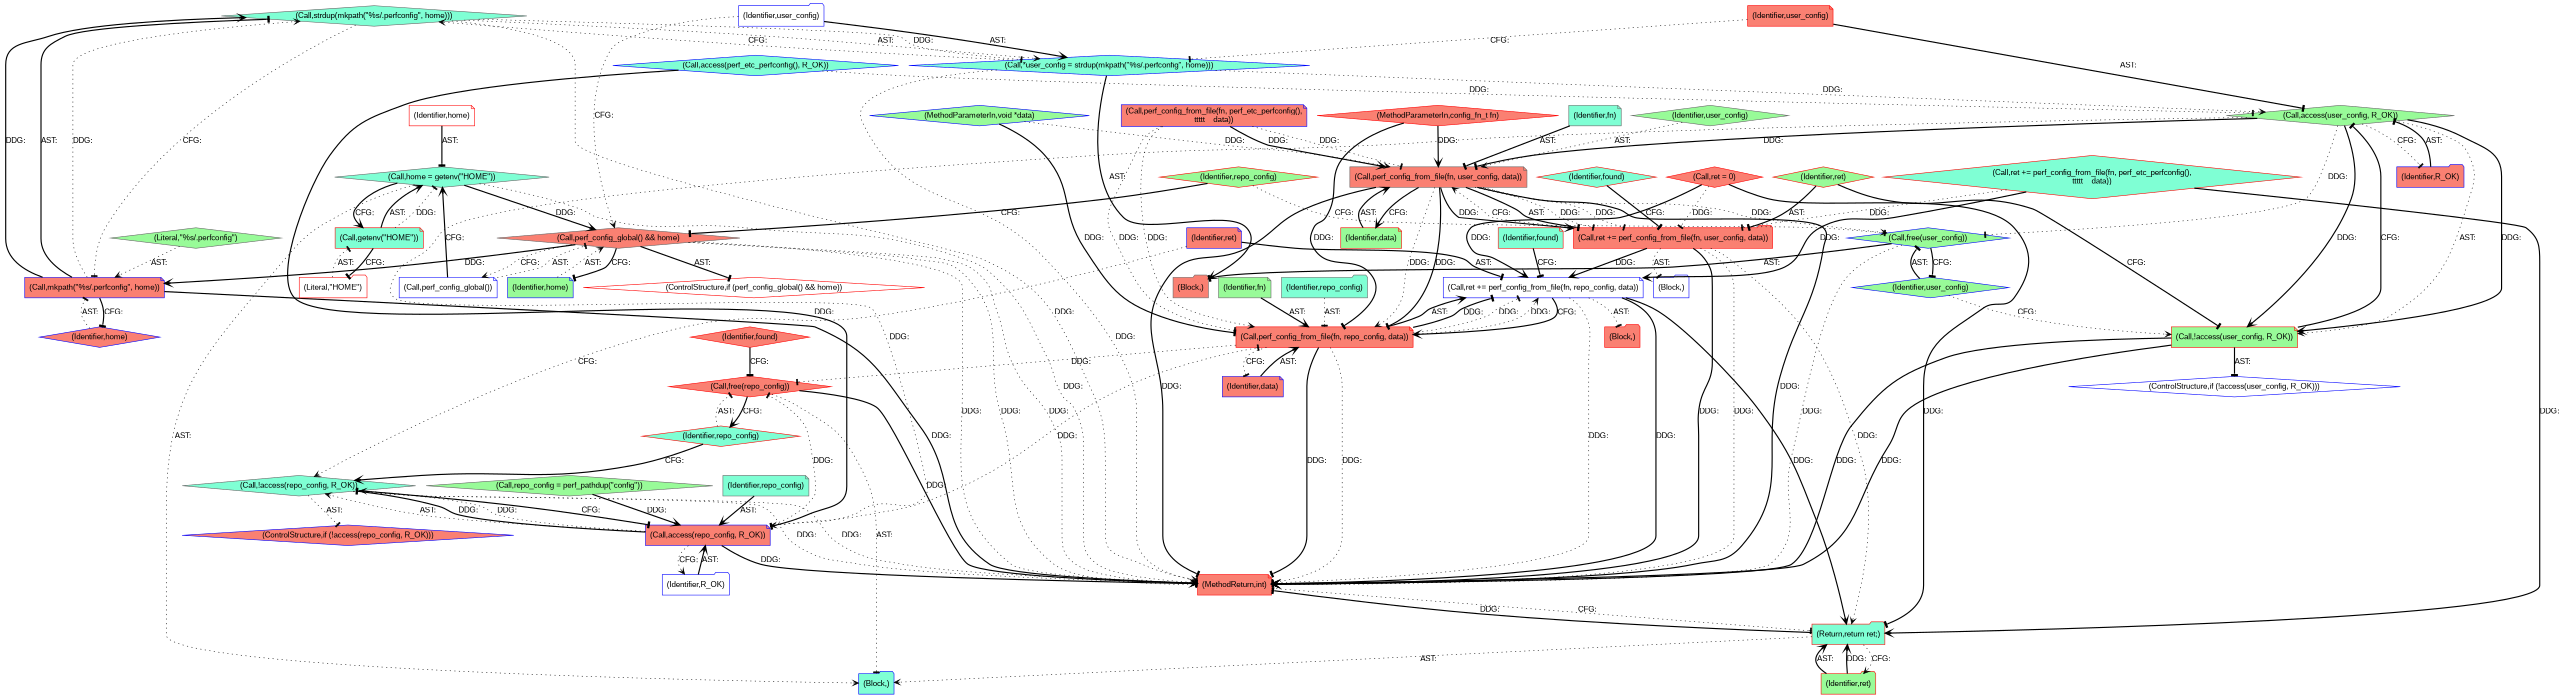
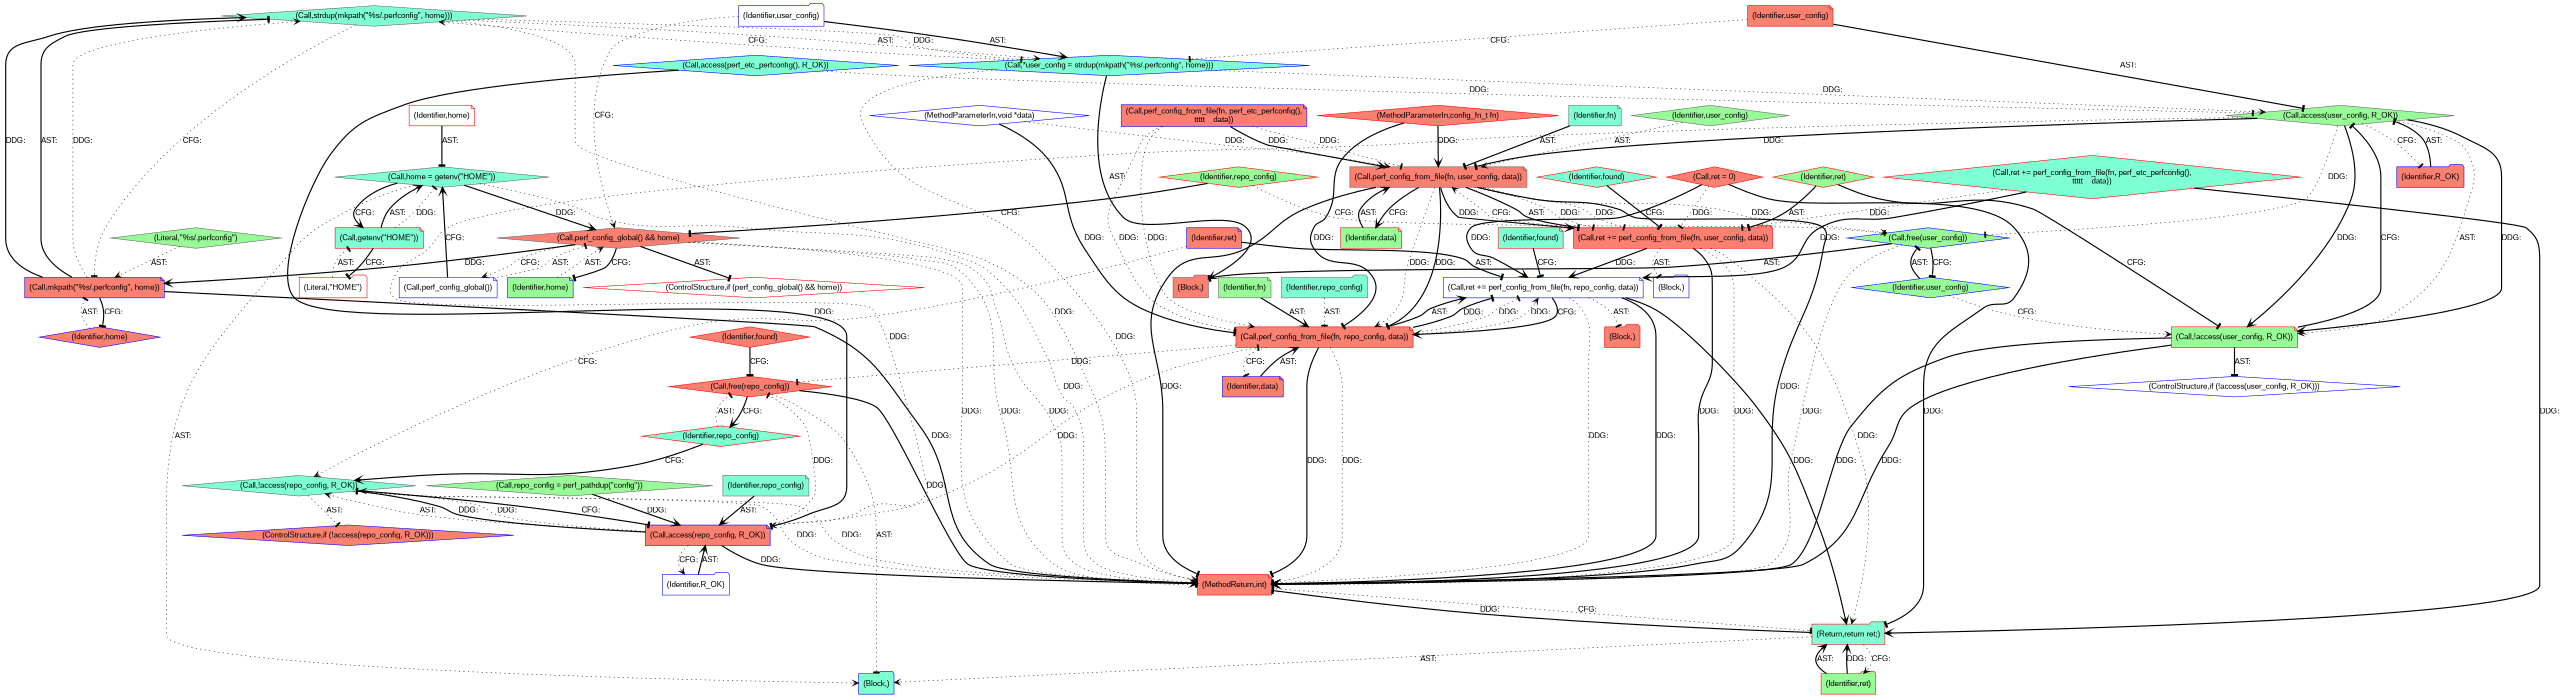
node "(MethodParameterIn,void *data)": fillcolor palegreen -> white
